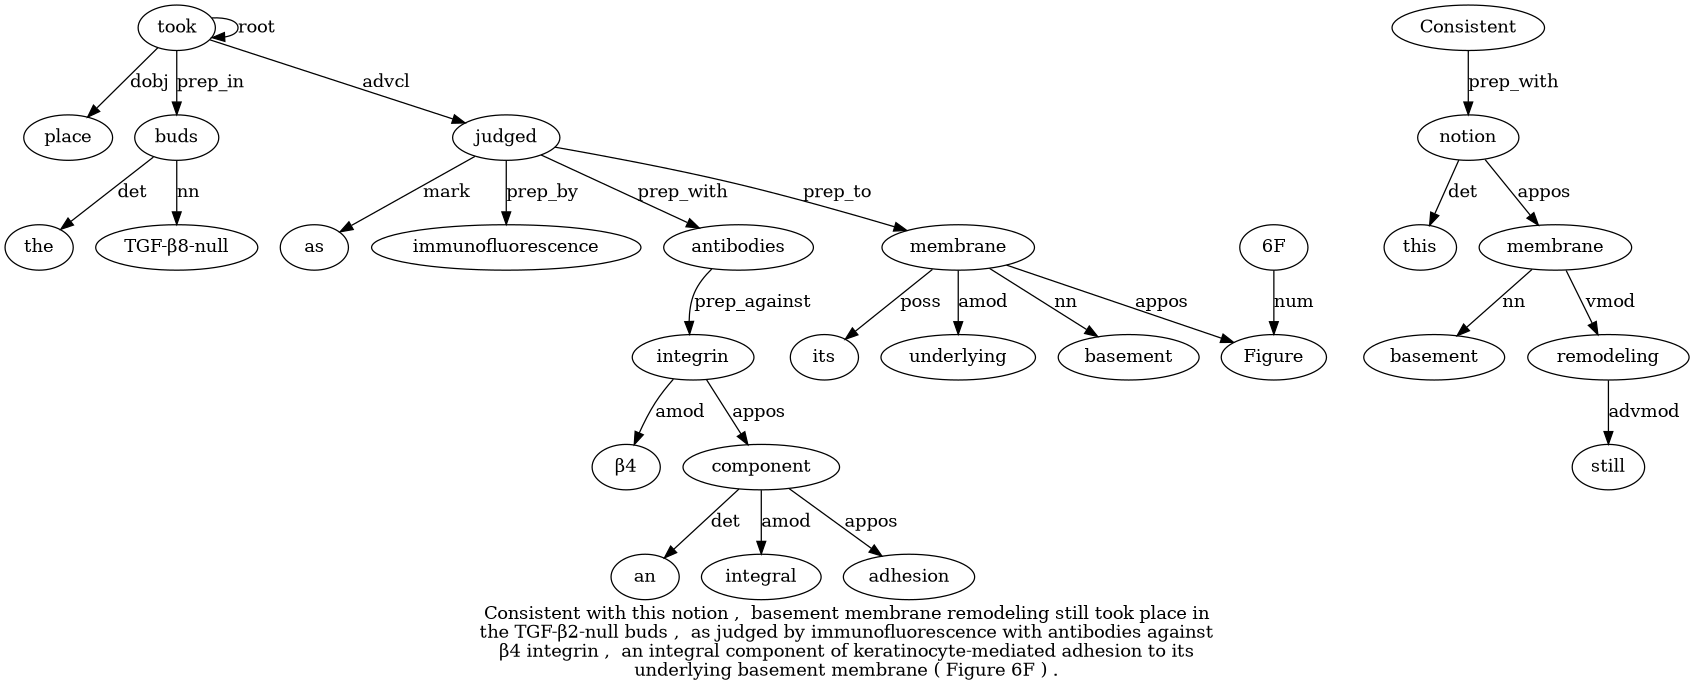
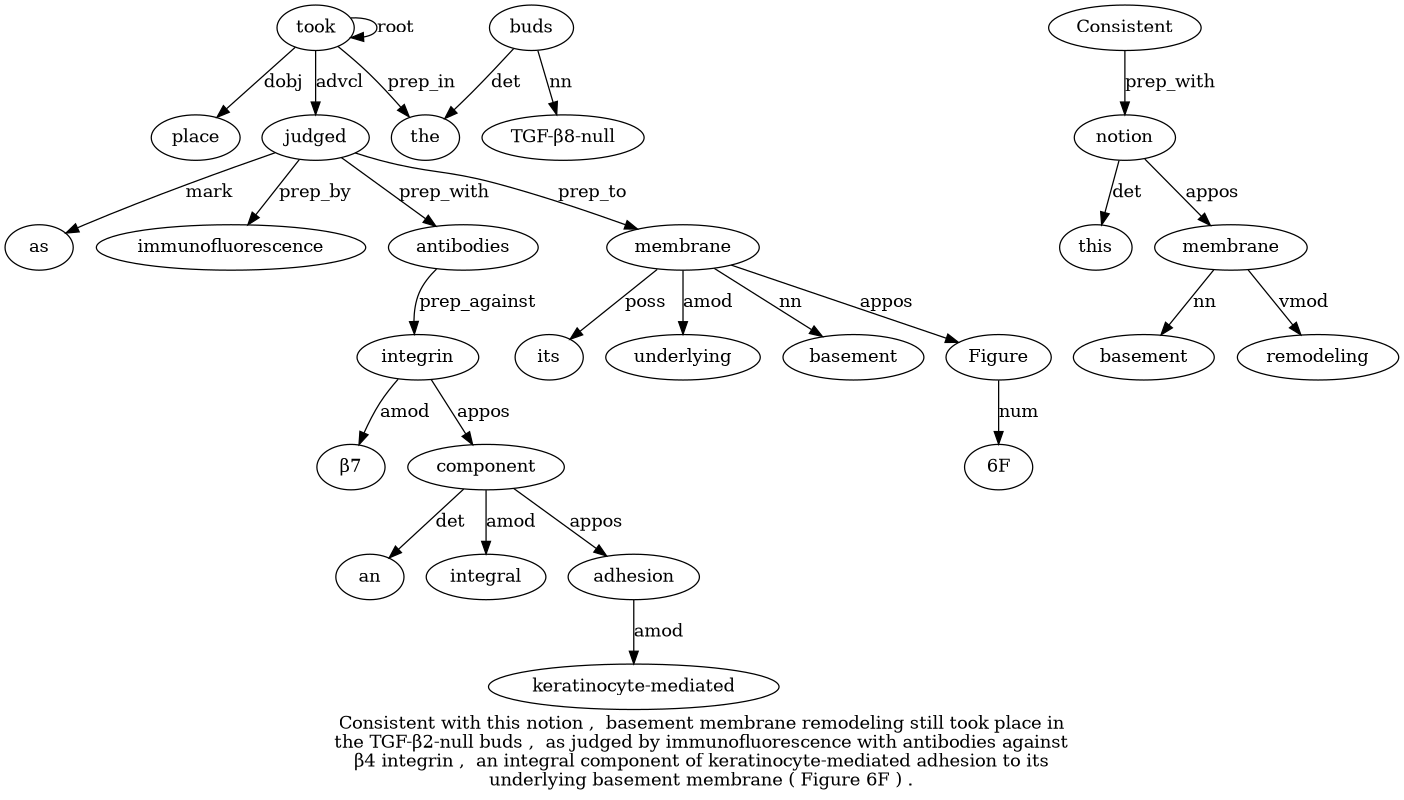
edge "took" -> "buds": now "took" -> "the"
edge "6F" -> "Figure": reversed
node "β4": label "β4" -> "β7"
node "still": removed
node "keratinocyte-mediated": added
